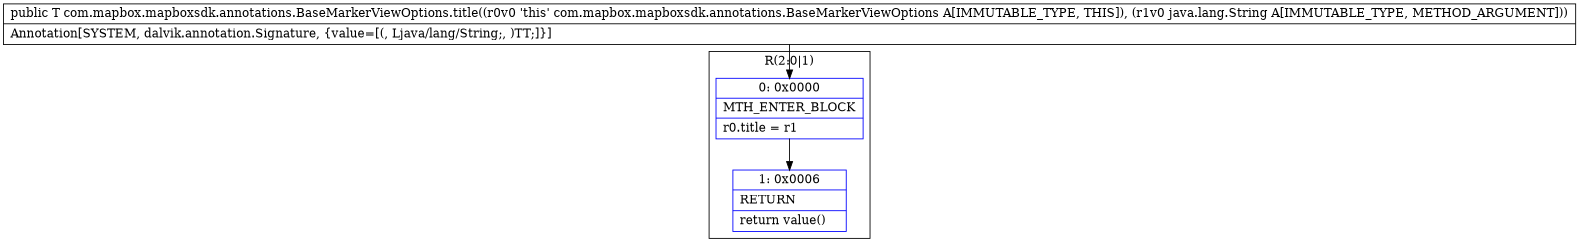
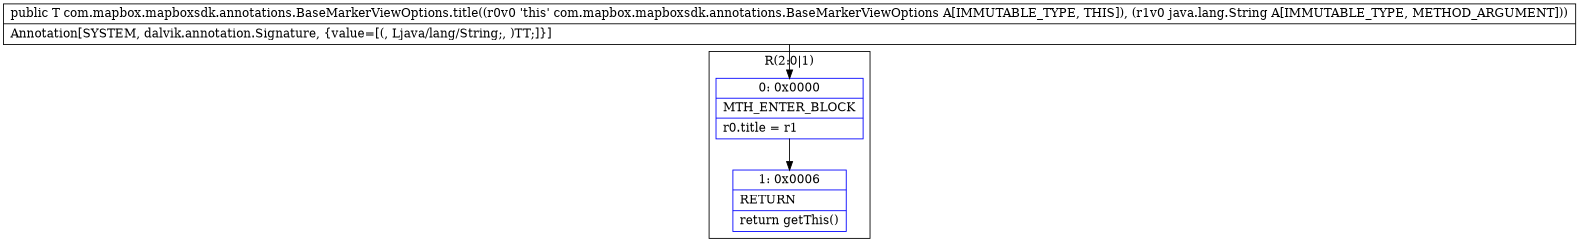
node "1: 0x0006": text "return value()" -> "return getThis()"
